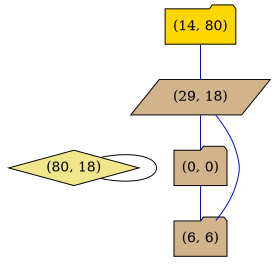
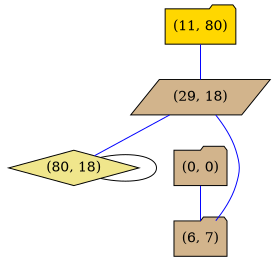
node "(14, 80)": label "(14, 80)" -> "(11, 80)"
edge "(29, 18)" -- "(0, 0)": now "(29, 18)" -- "(80, 18)"
node "(6, 6)": label "(6, 6)" -> "(6, 7)"
